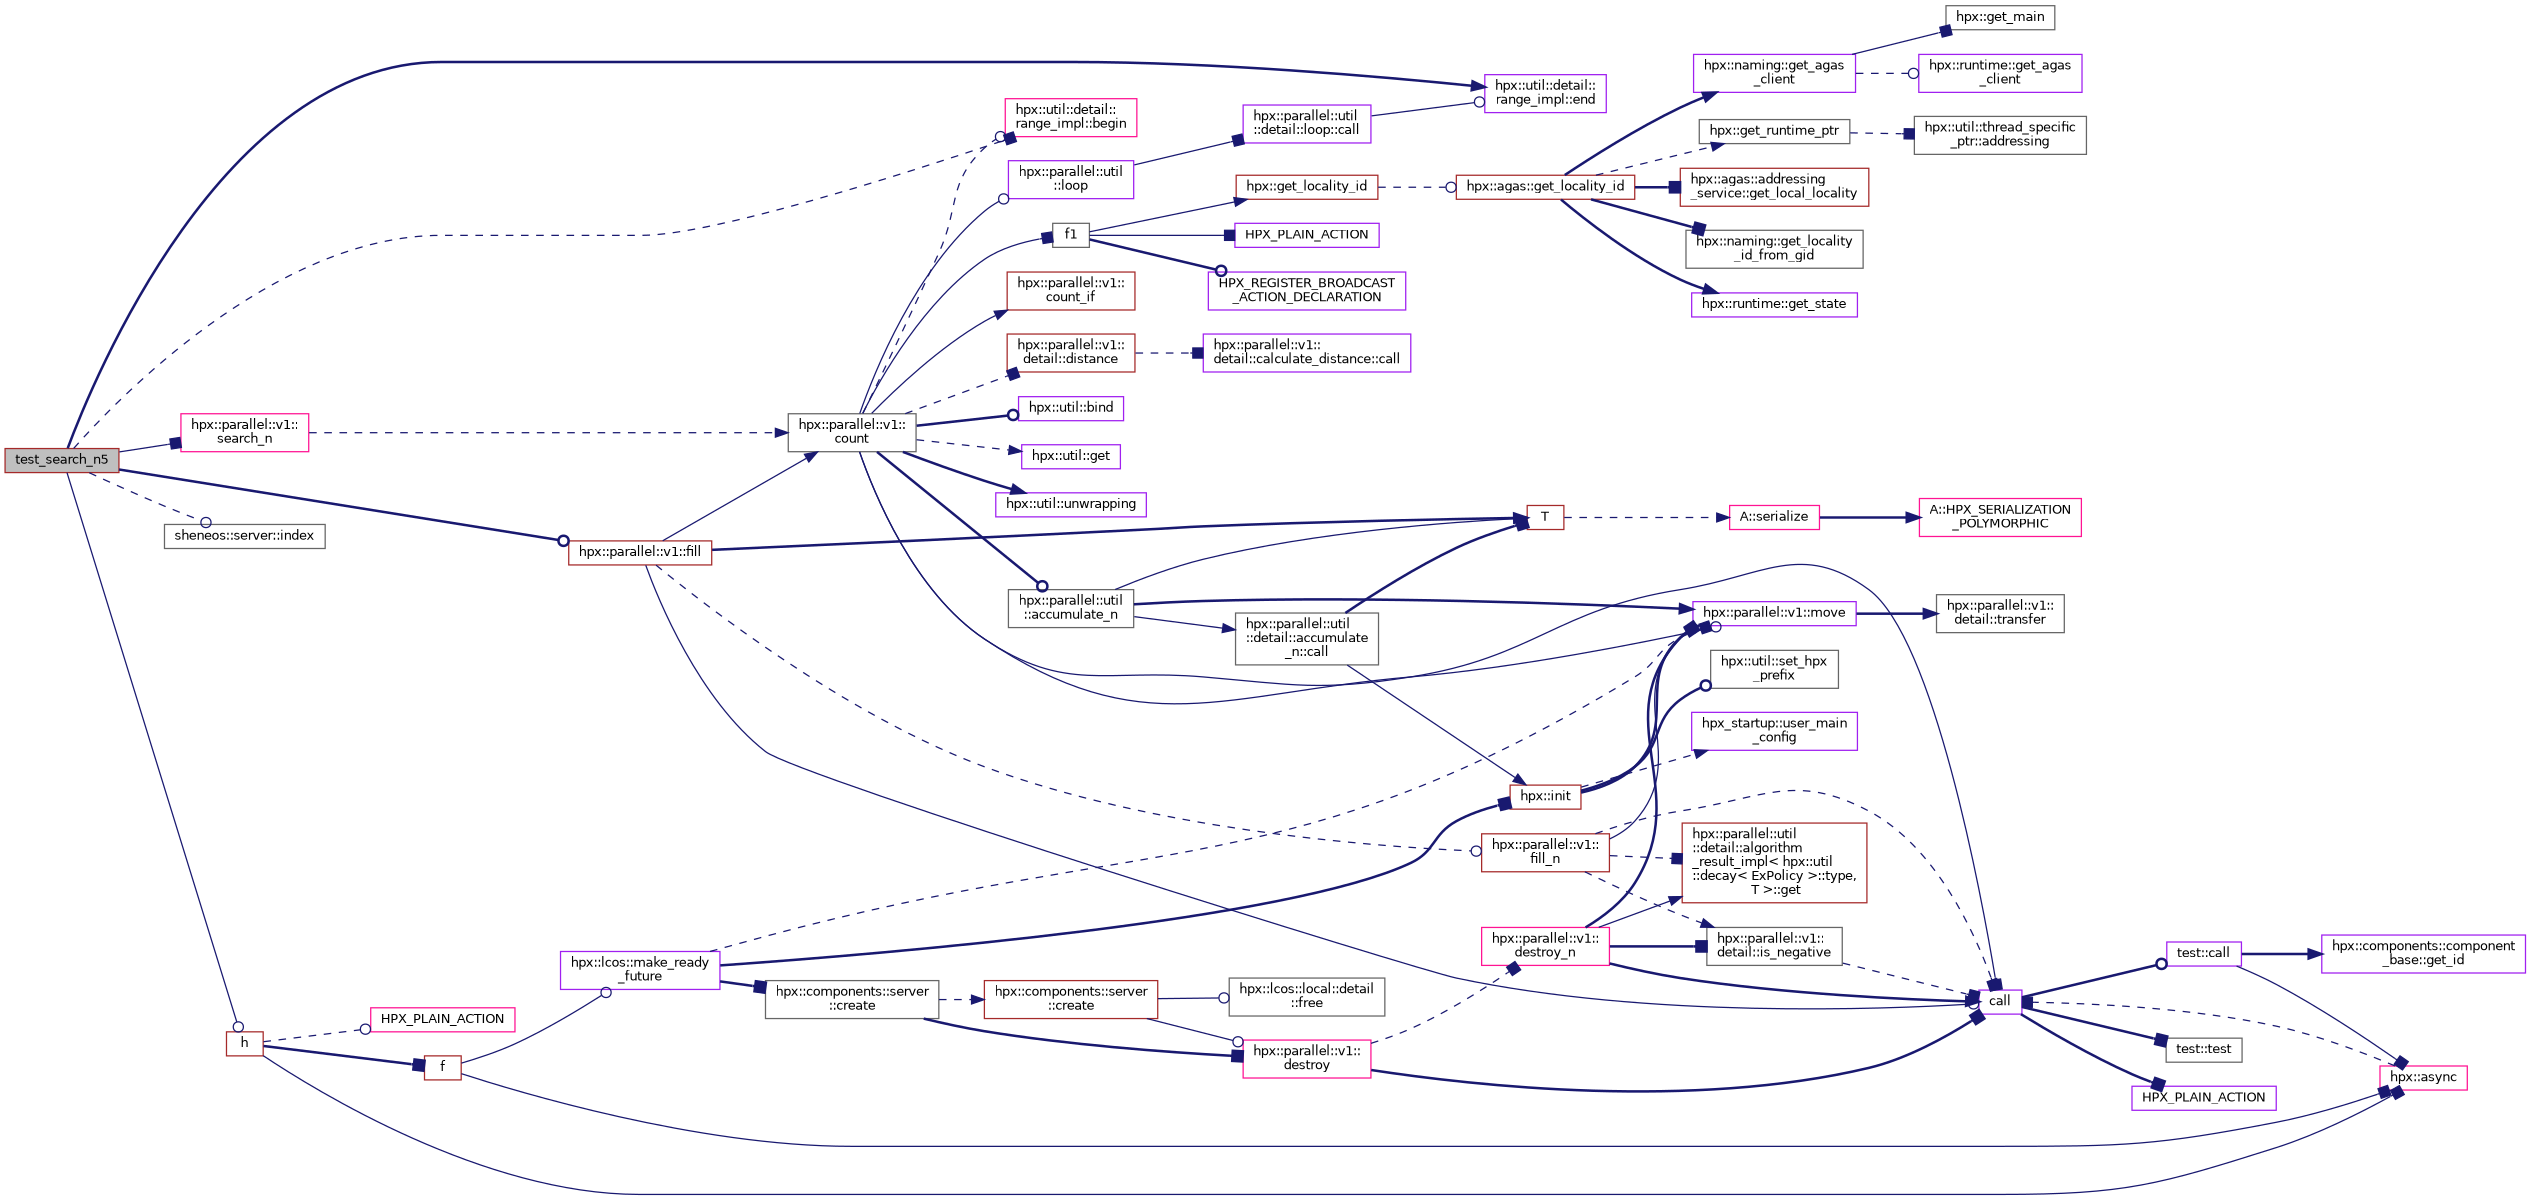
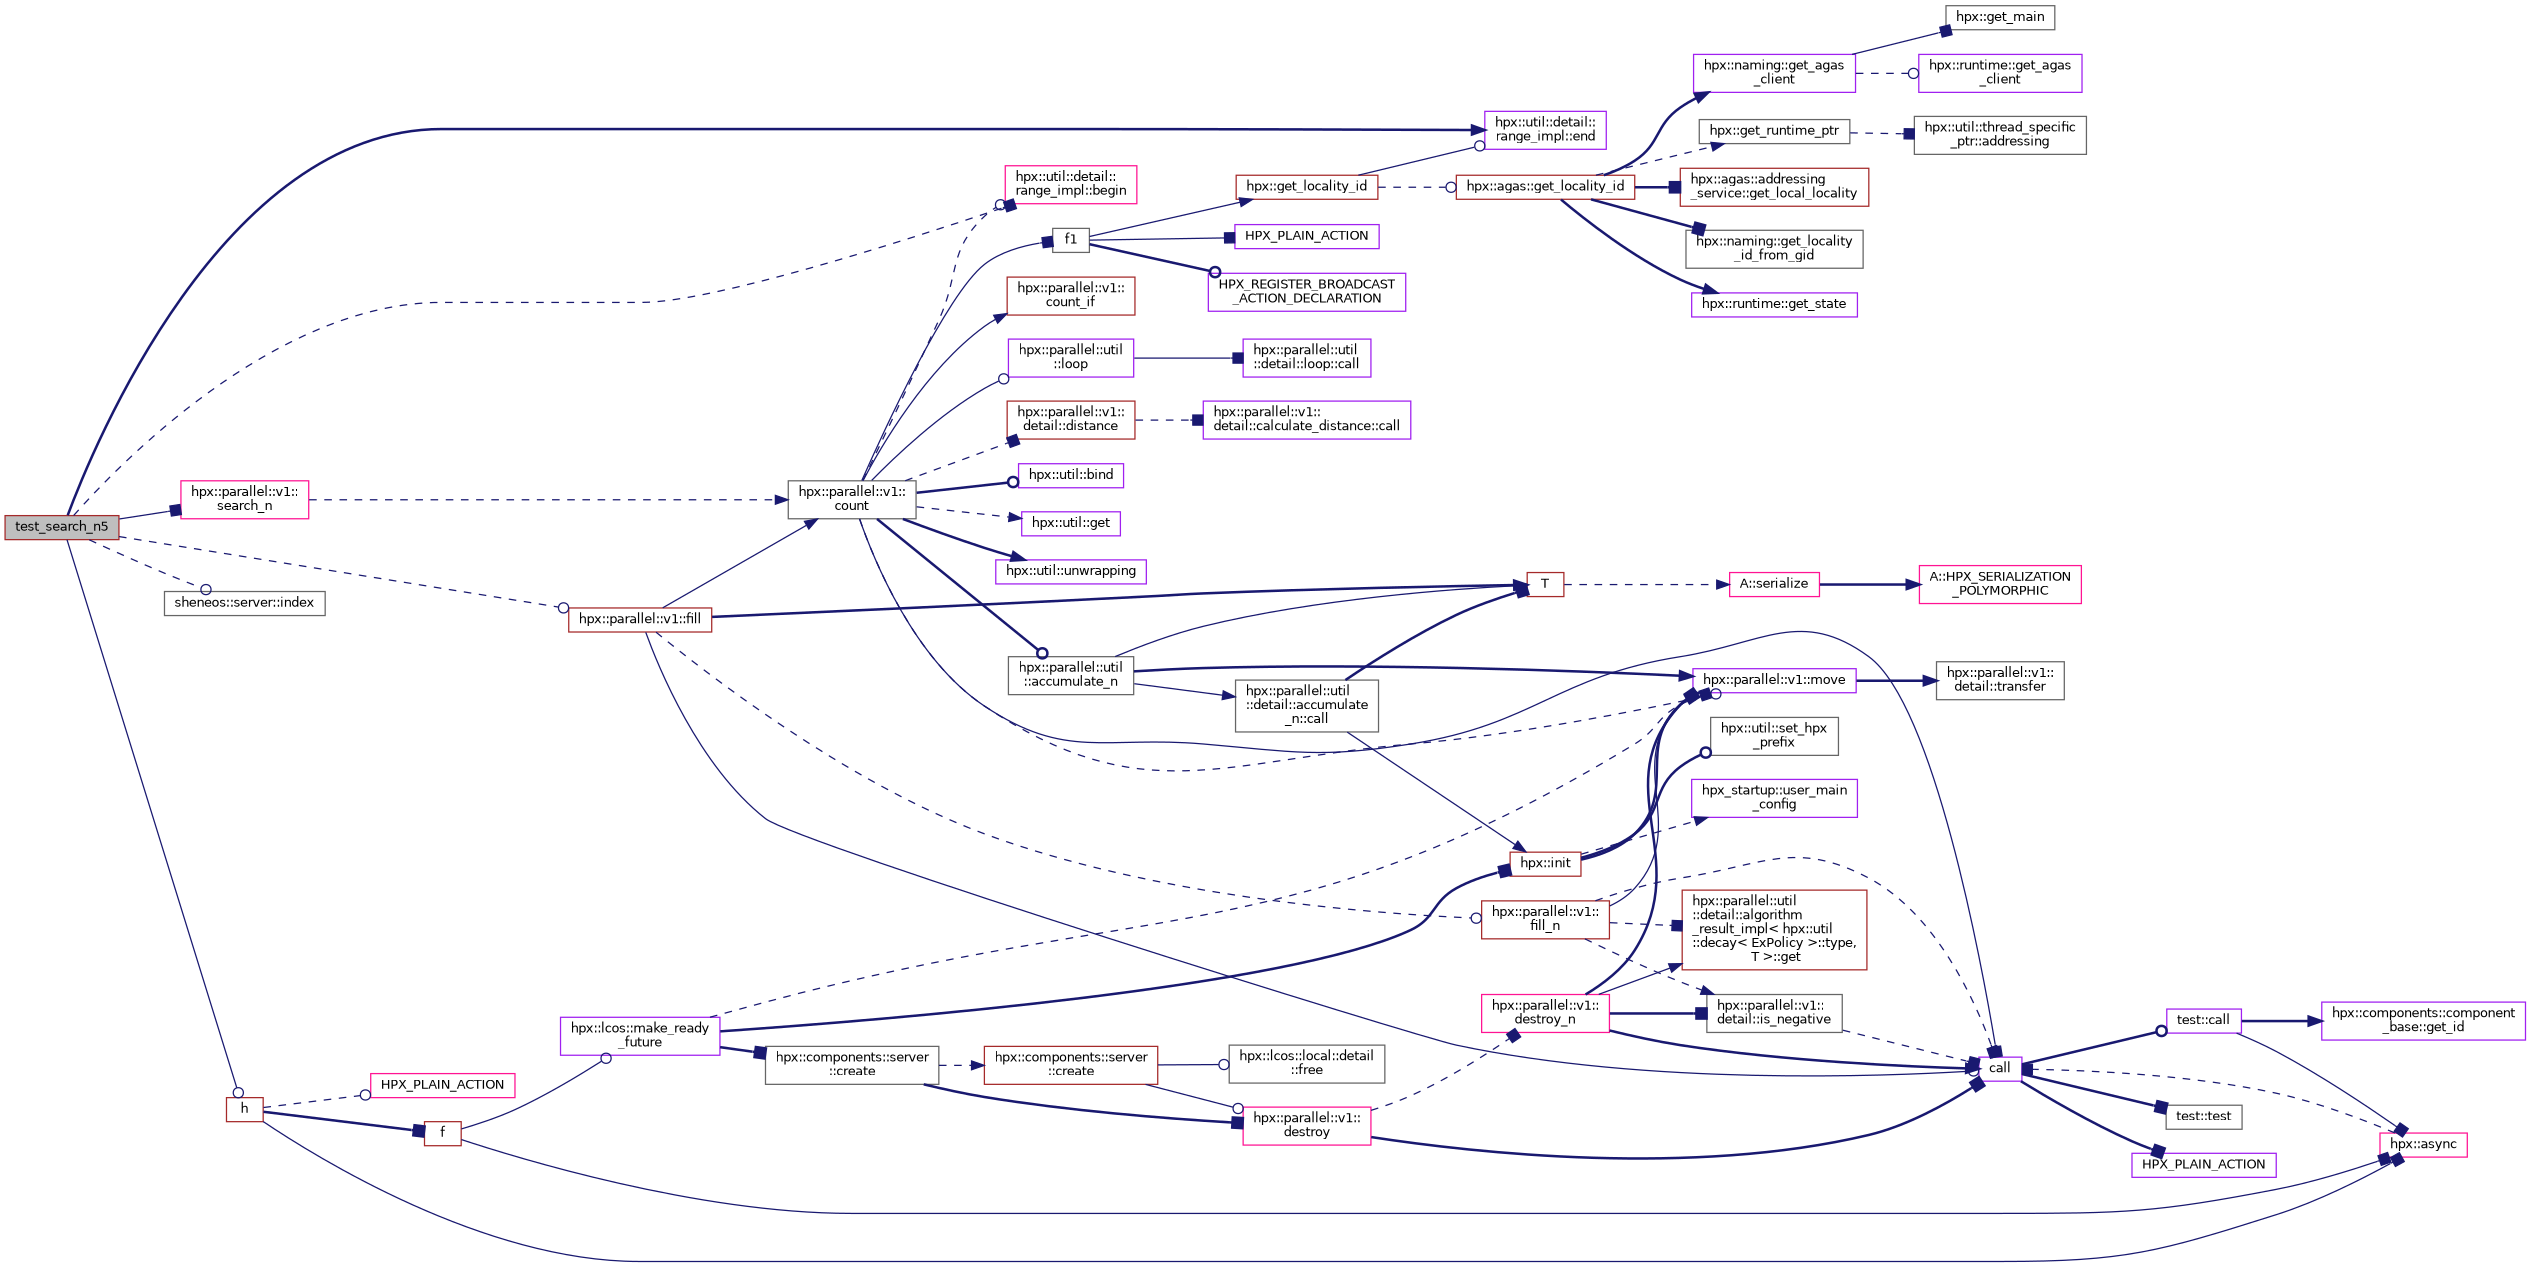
edge "hpx::parallel::util ::detail::loop::call" -> "hpx::util::detail:: range_impl::end": now "hpx::get_locality_id" -> "hpx::util::detail:: range_impl::end"
edge "test_search_n5" -> "hpx::parallel::v1::fill": style bold -> dashed
edge "hpx::parallel::v1:: count" -> "hpx::parallel::v1::move": style solid -> dashed
